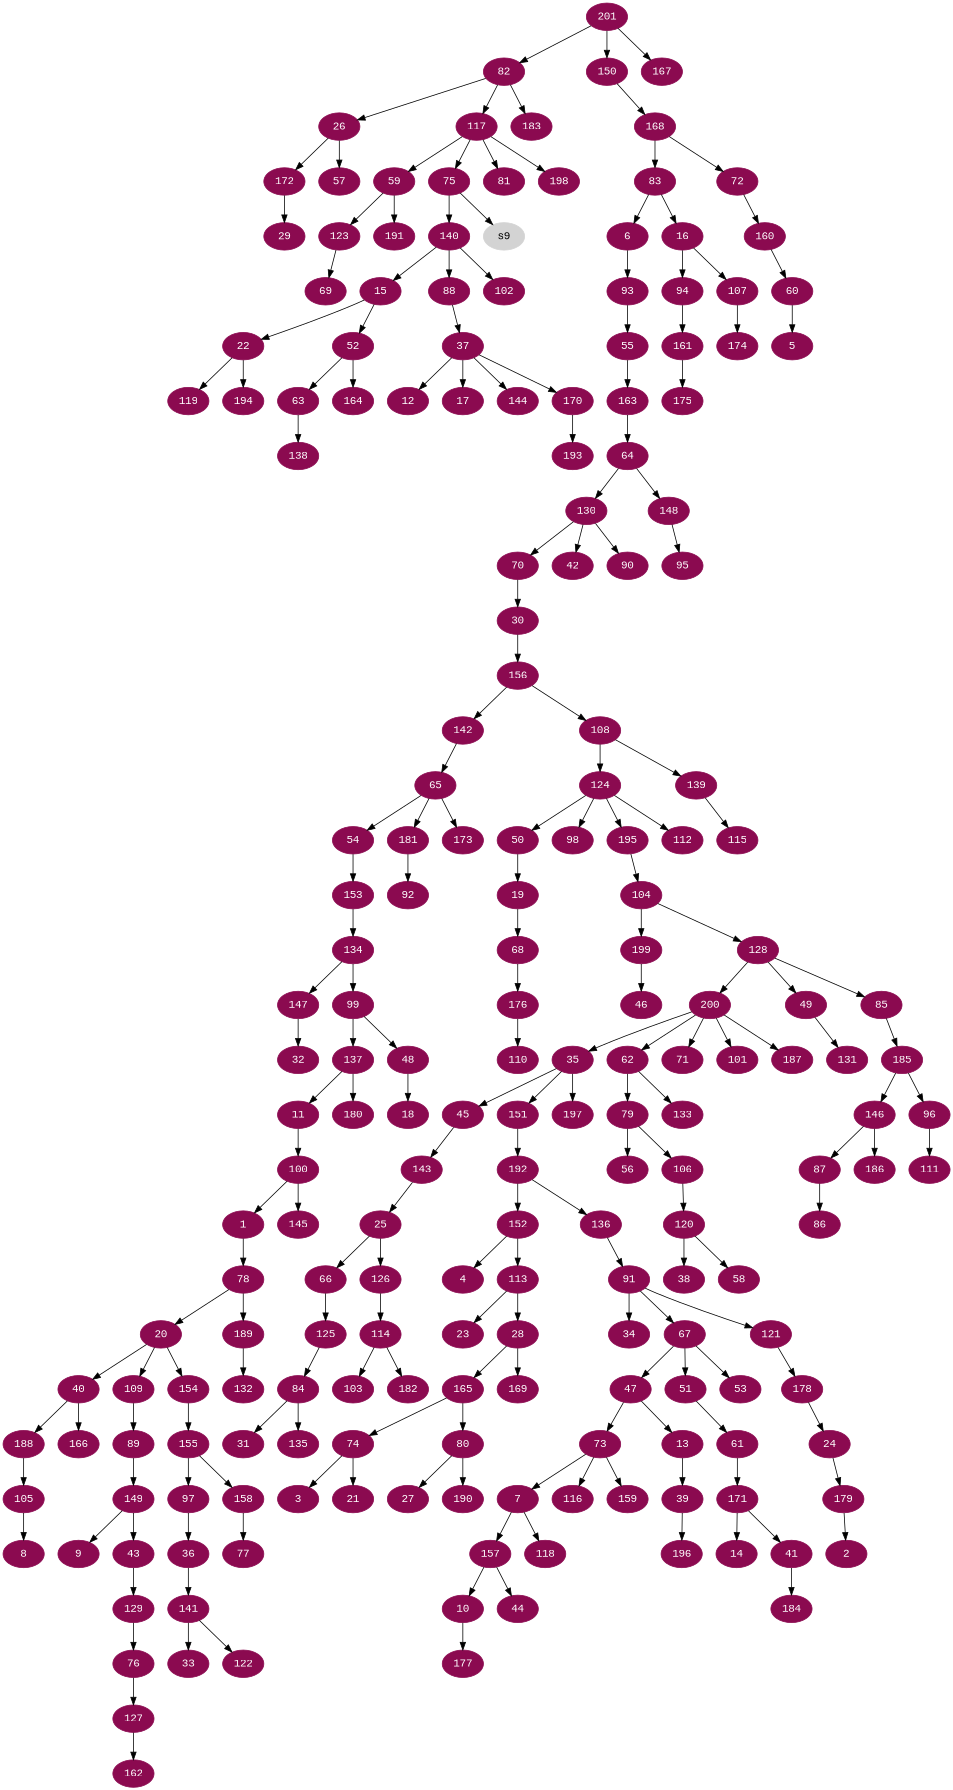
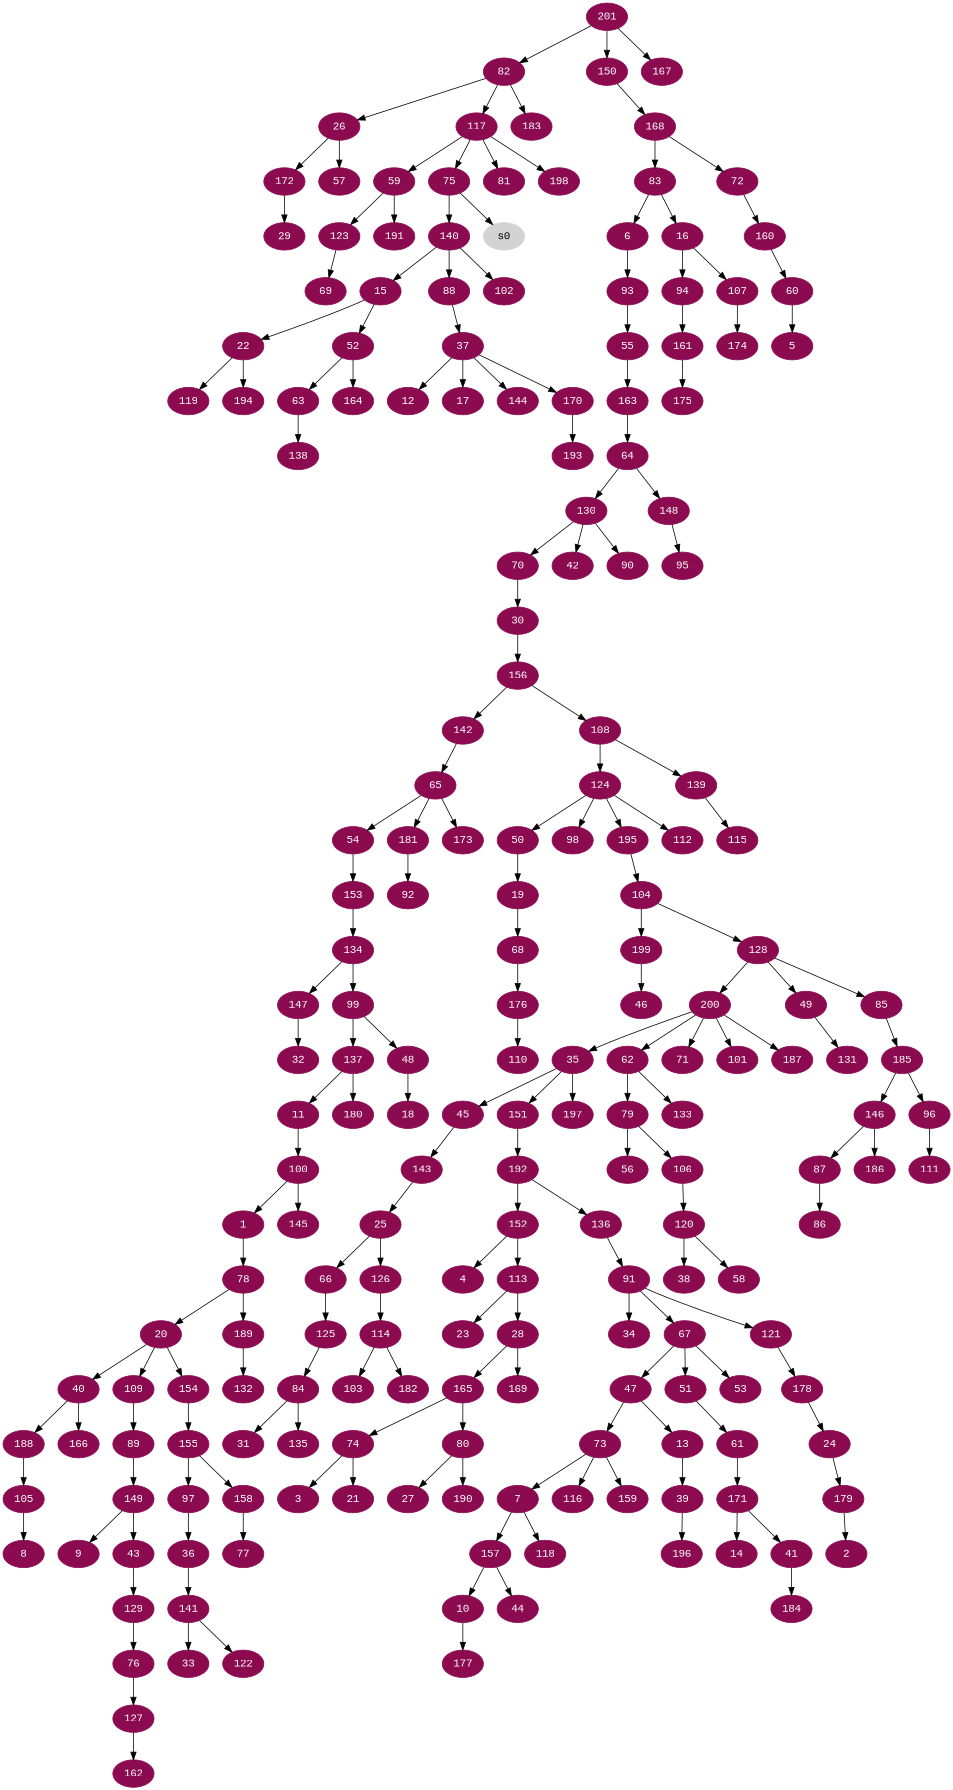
node "s9": label "s9" -> "s0"
